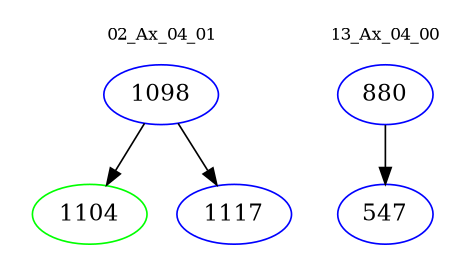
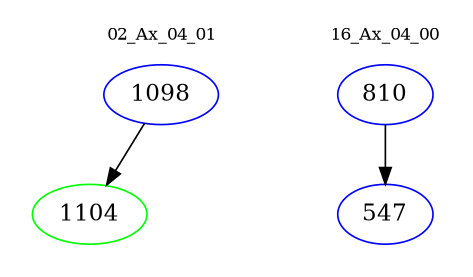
cluster "13_Ax_04_00": label "13_Ax_04_00" -> "16_Ax_04_00"
node "880": label "880" -> "810"
node "1117": removed
